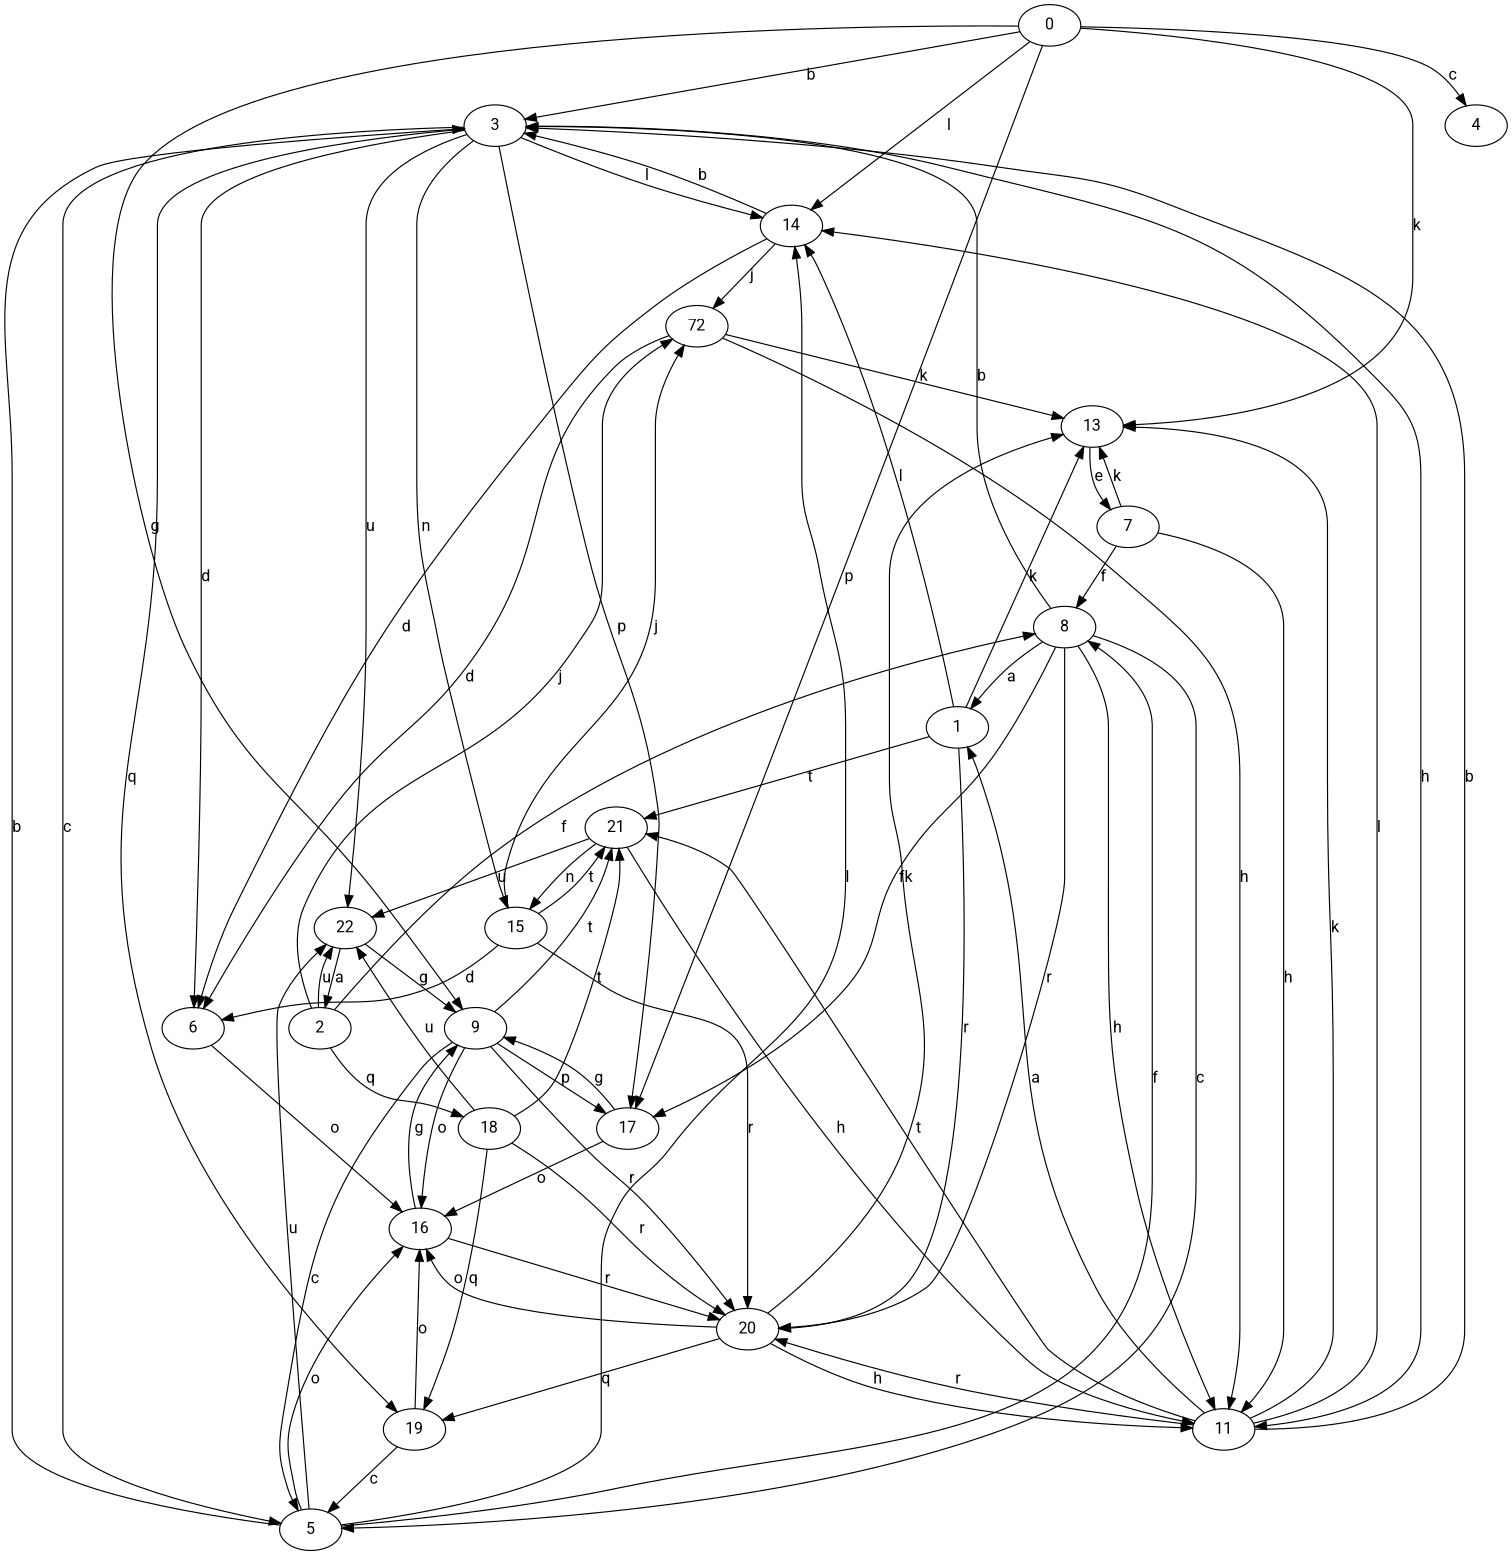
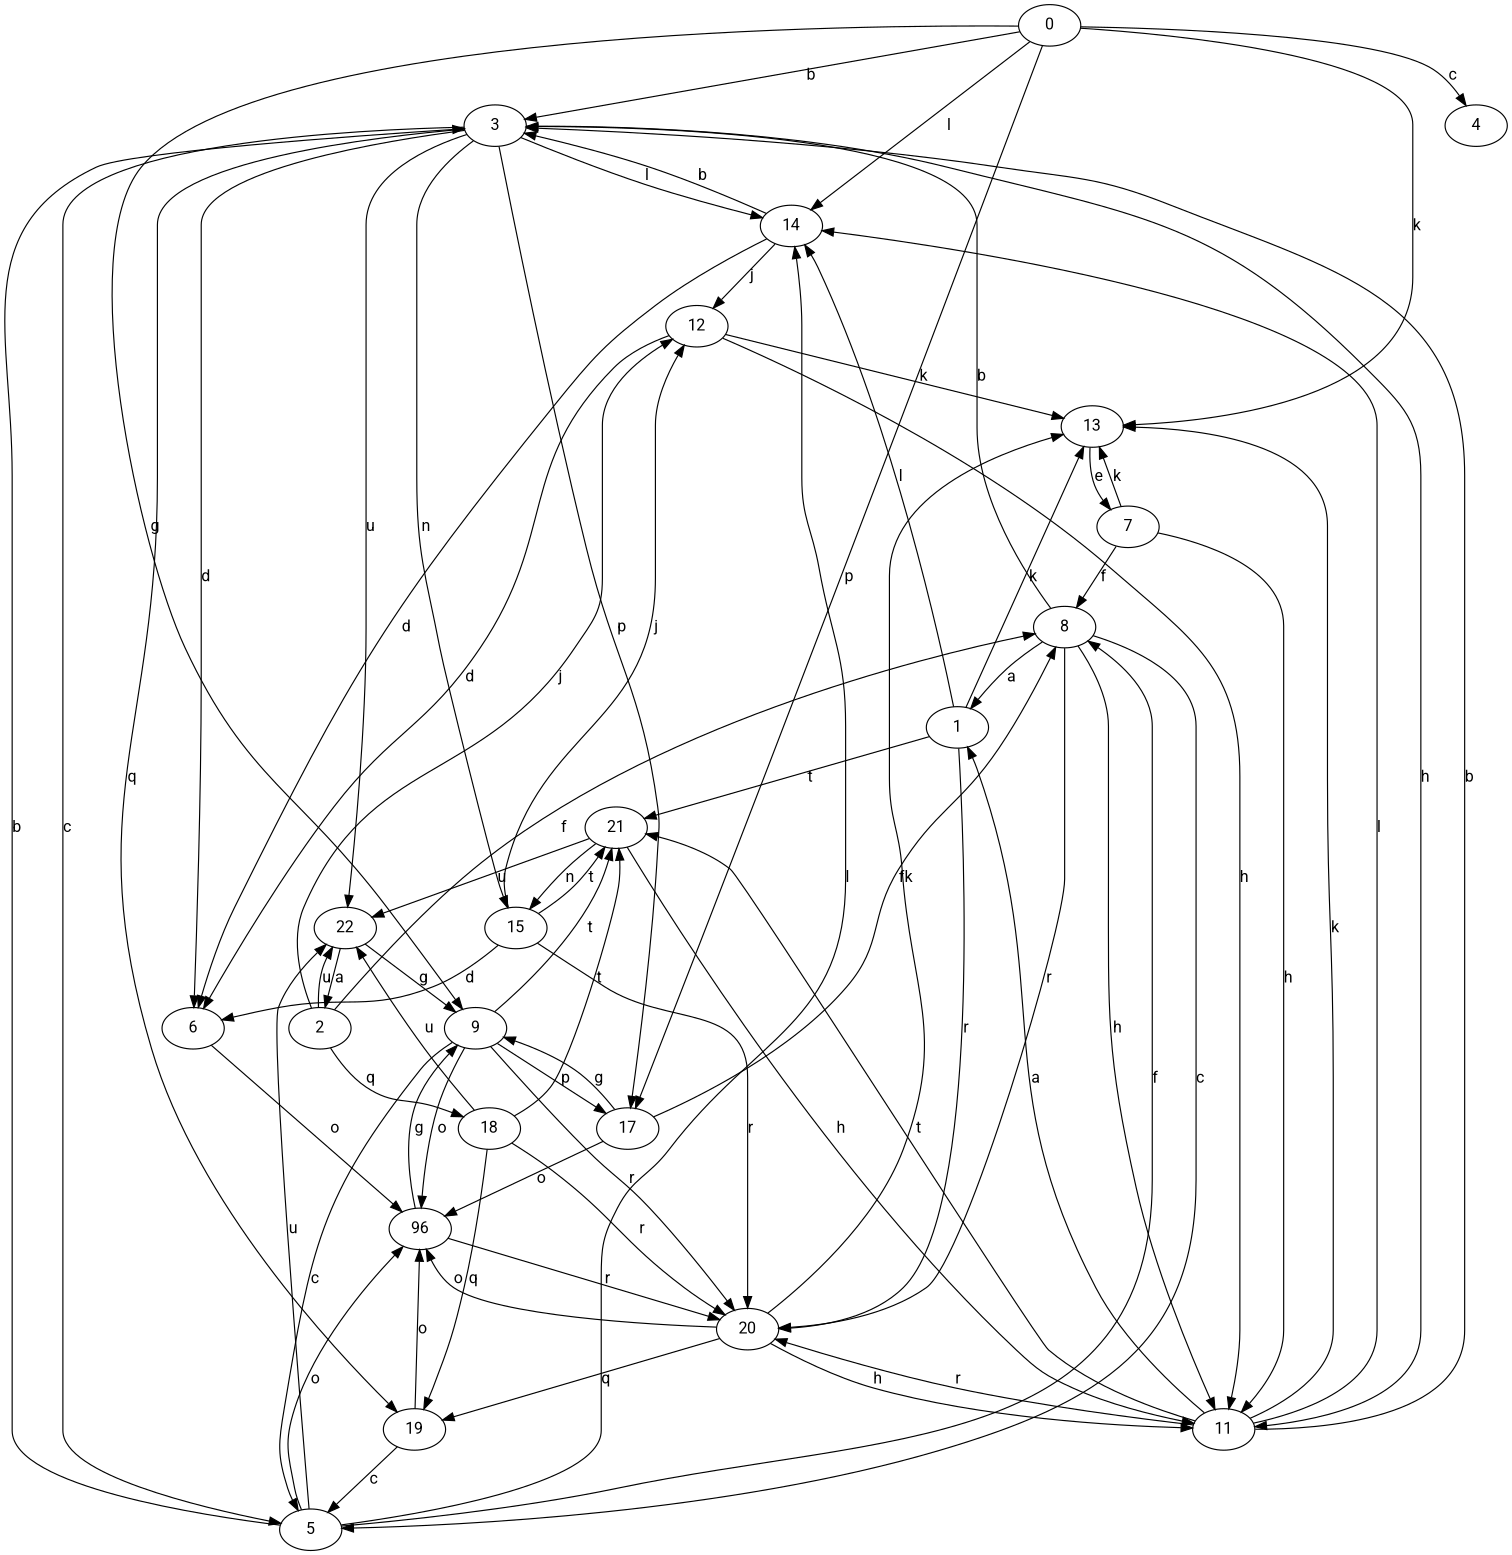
node "72": label "72" -> "12"
edge "8" -> "17": reversed
node "16": label "16" -> "96"
